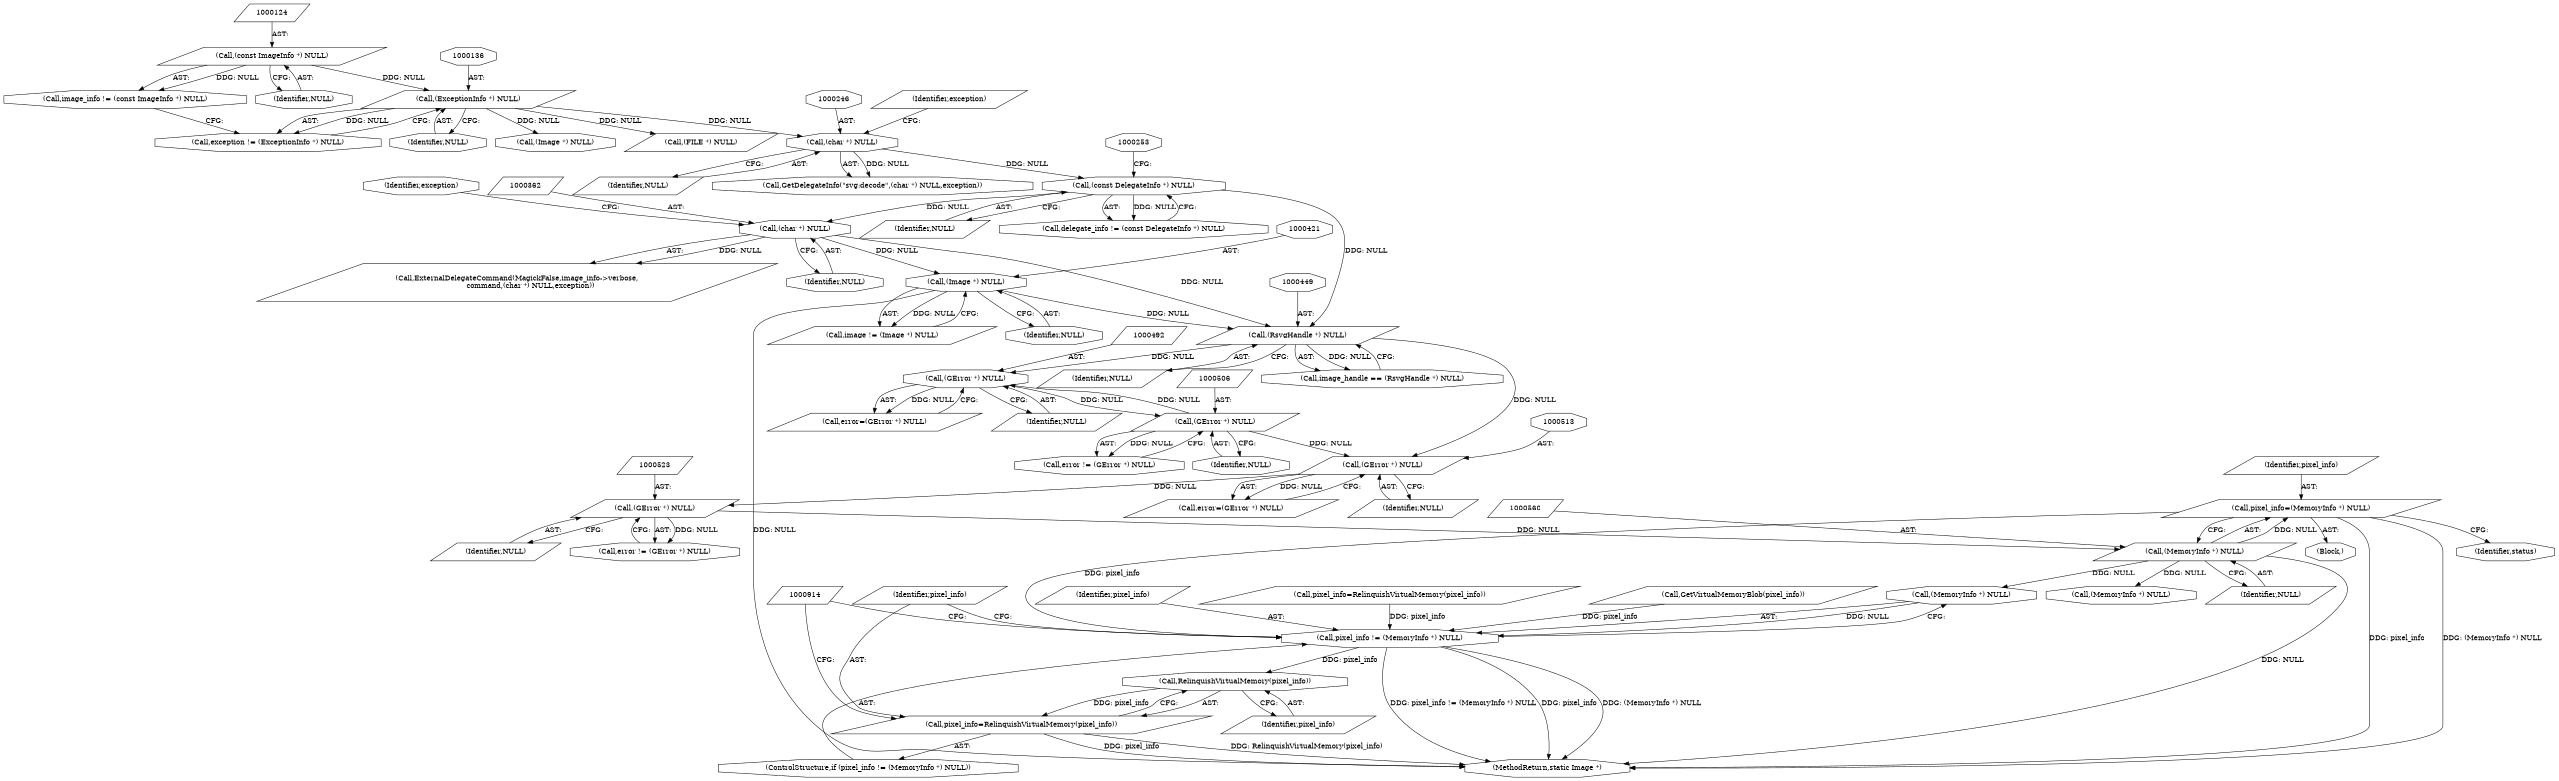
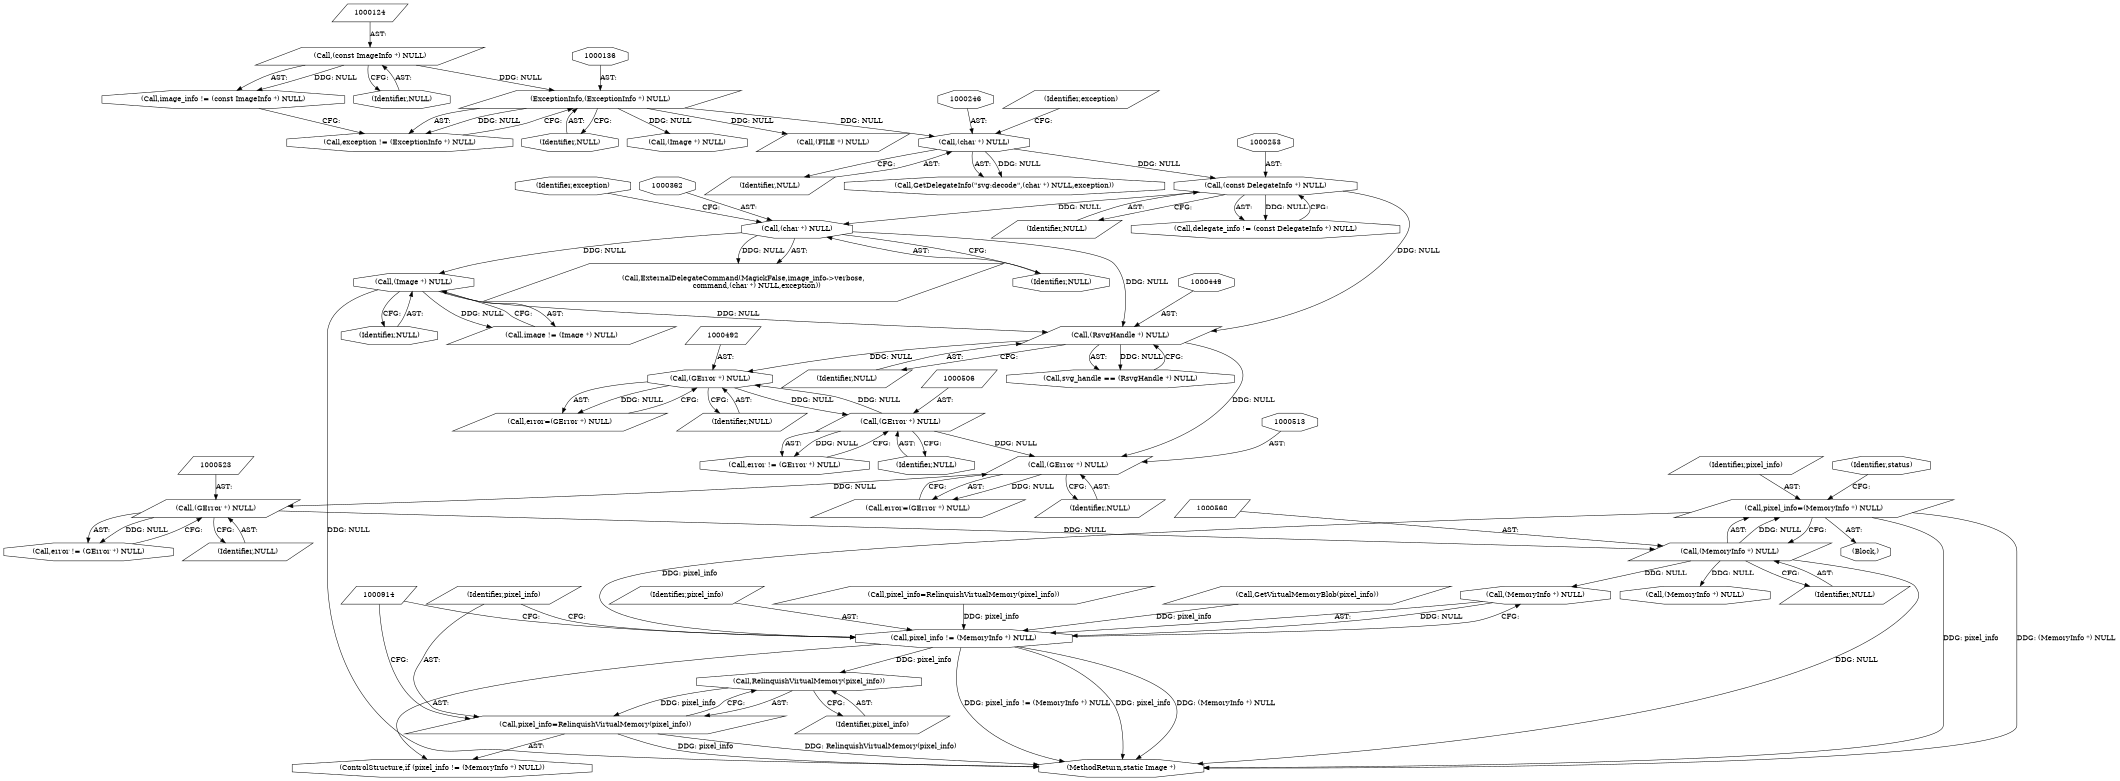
node "(Call,(ExceptionInfo *) NULL)": label "(Call,(ExceptionInfo *) NULL)" -> "(ExceptionInfo,(ExceptionInfo *) NULL)"
edge "1000253" -> "(Call,(const DelegateInfo *) NULL)": label "CFG: " -> "AST: "
node "1000362": shape parallelogram -> octagon
node "1000421": removed
node "(Call,image_handle == (RsvgHandle *) NULL)": label "(Call,image_handle == (RsvgHandle *) NULL)" -> "(Call,svg_handle == (RsvgHandle *) NULL)"
edge "(Call,pixel_info=(MemoryInfo *) NULL)" -> "(Identifier,status)": reversed
edge "(ControlStructure,if (pixel_info != (MemoryInfo *) NULL))" -> "(Call,pixel_info != (MemoryInfo *) NULL)": reversed
